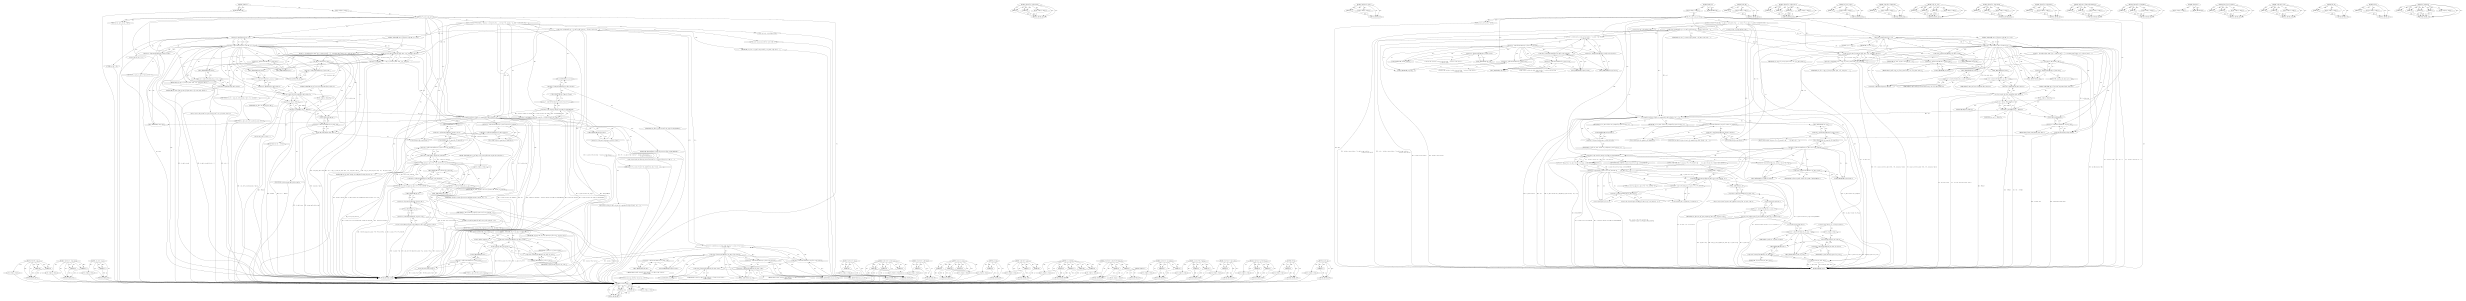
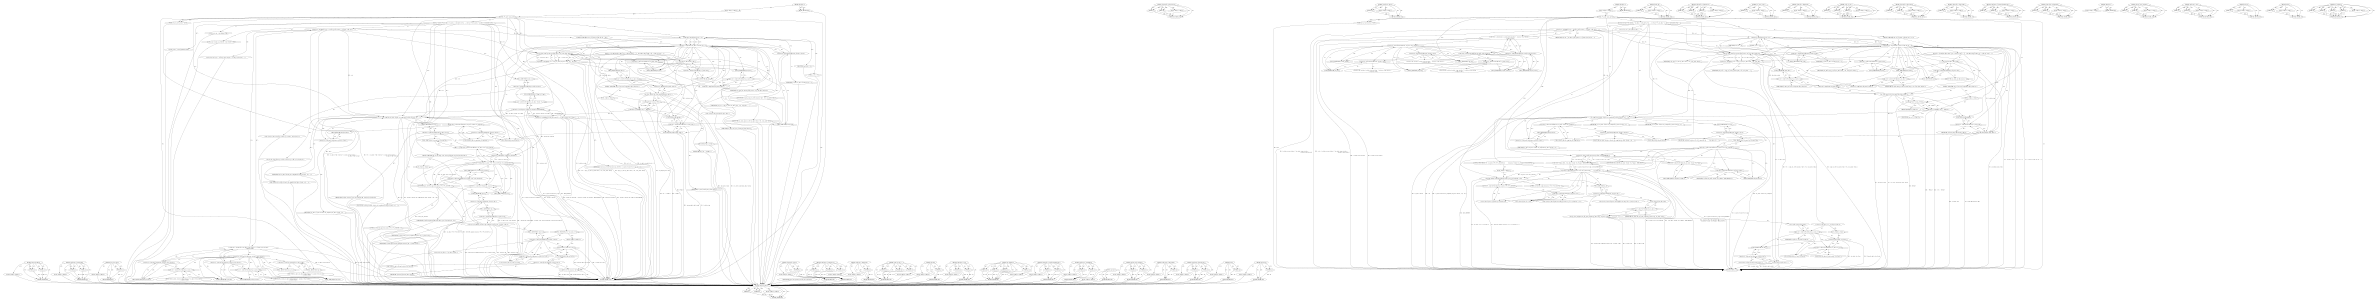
node "<(LOCAL,kfree : kfree)<SUB>28</SUB>>": removed
node "<(LOCAL,kfree : kfree)<SUB>27</SUB>>": added
